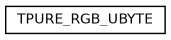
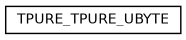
node "TPURE_RGB_UBYTE": label "TPURE_RGB_UBYTE" -> "TPURE_TPURE_UBYTE"
